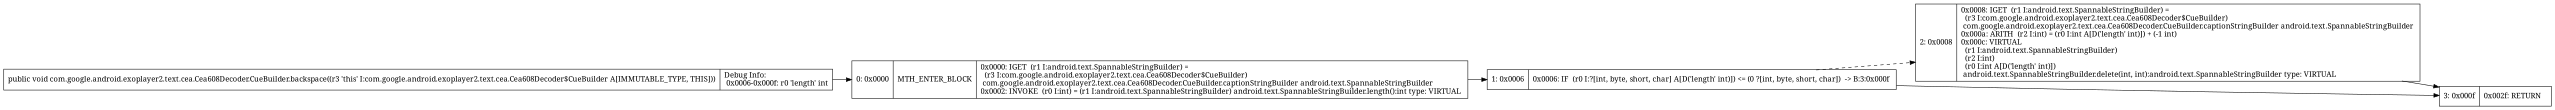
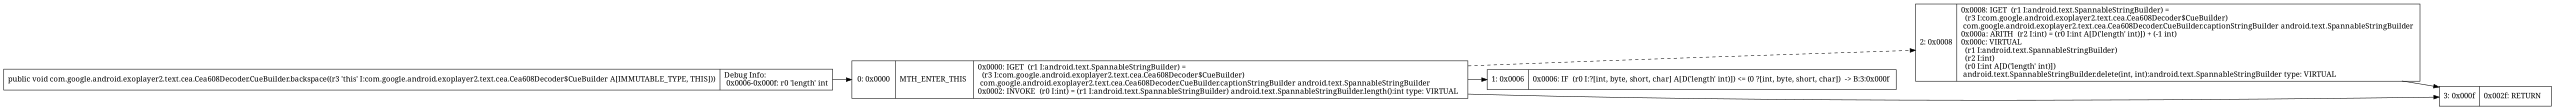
edge "1: 0x0006" -> "2: 0x0008": now "0: 0x0000" -> "2: 0x0008"
node "0: 0x0000": text "MTH_ENTER_BLOCK" -> "MTH_ENTER_THIS"
edge "1: 0x0006" -> "3: 0x000f": now "0: 0x0000" -> "3: 0x000f"
